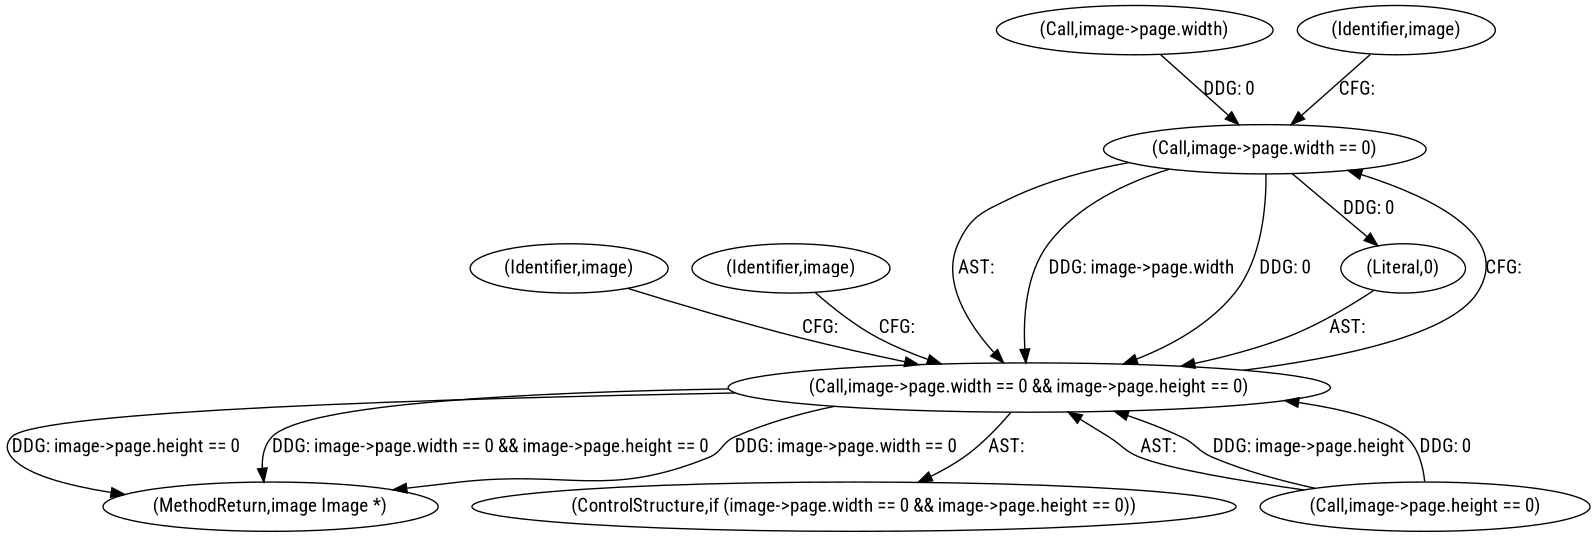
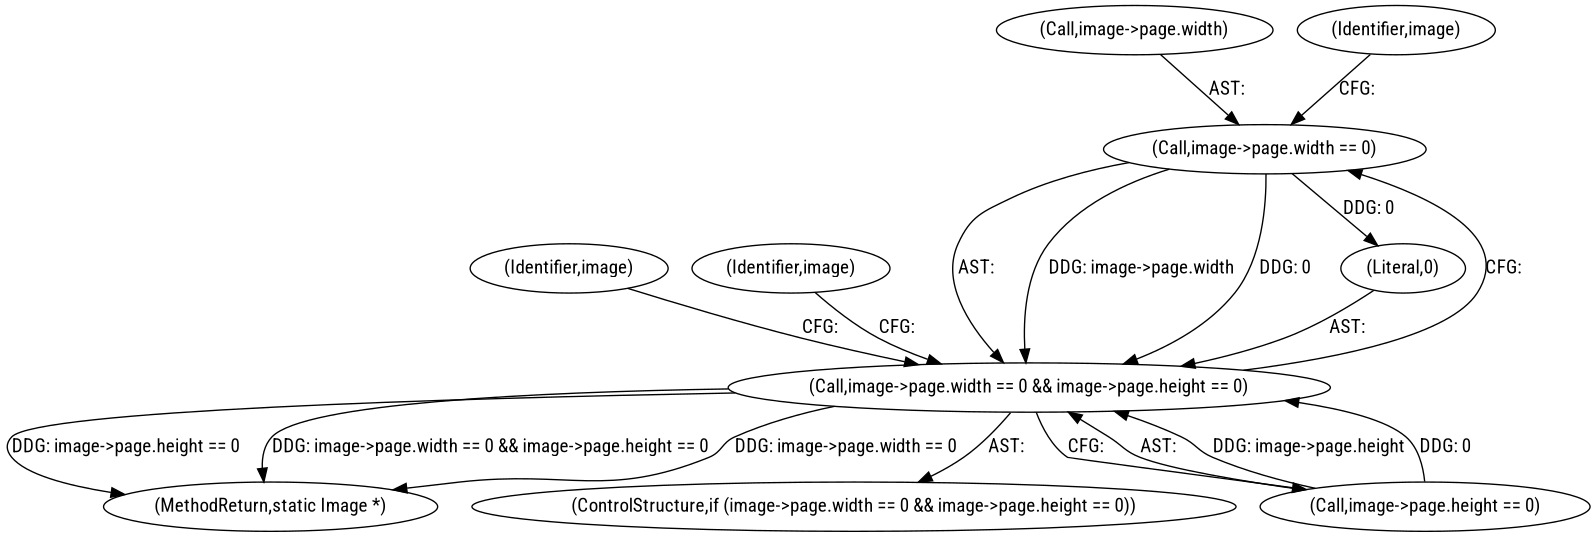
edge "(Call,image->page.width)" -> "(Call,image->page.width == 0)": label "DDG: 0" -> "AST: "
edge "(Call,image->page.width == 0 && image->page.height == 0)" -> "(Call,image->page.height == 0)": added, label "CFG:"
node "(MethodReturn,image Image *)": label "(MethodReturn,image Image *)" -> "(MethodReturn,static Image *)"
